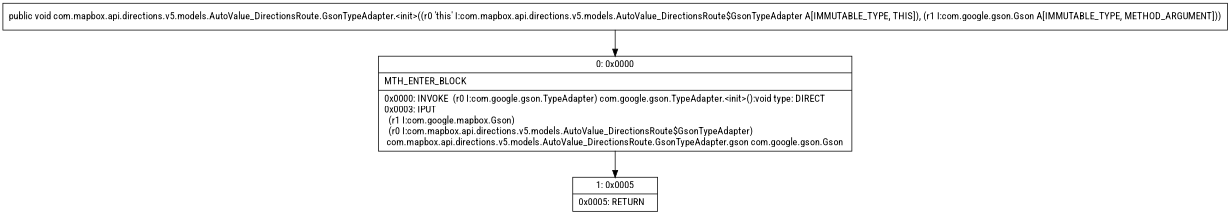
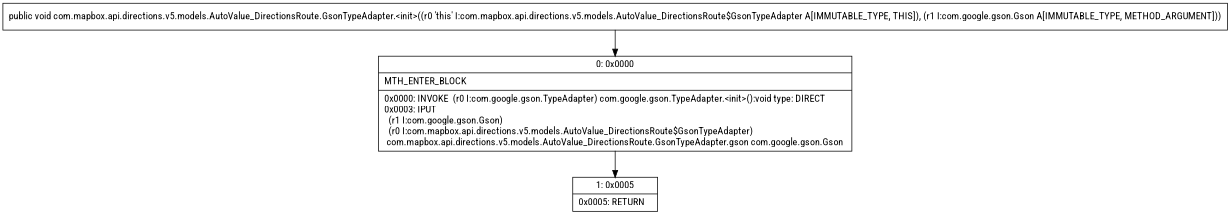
node "0: 0x0000": text "(r1 I:com.google.mapbox.Gson)" -> "(r1 I:com.google.gson.Gson)"
